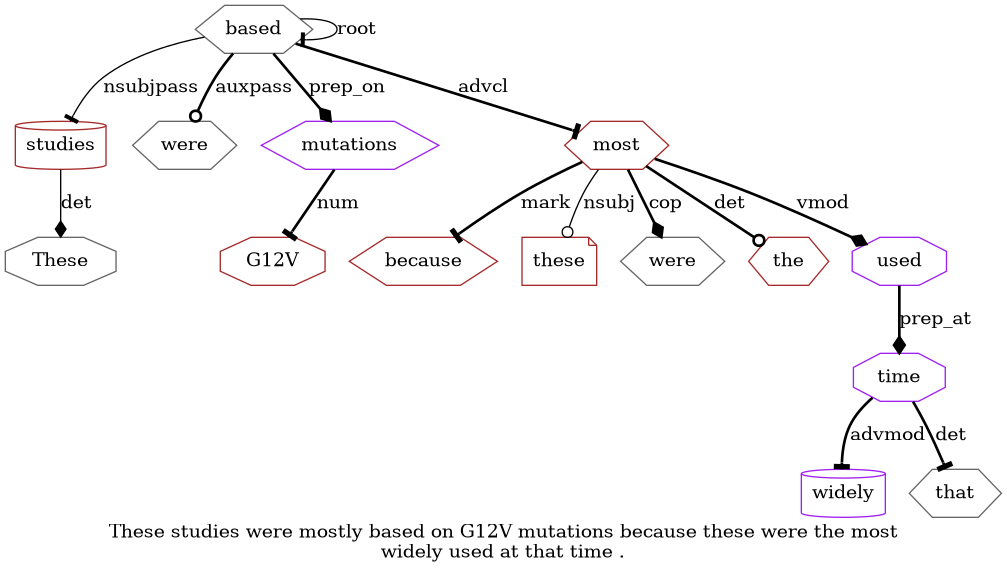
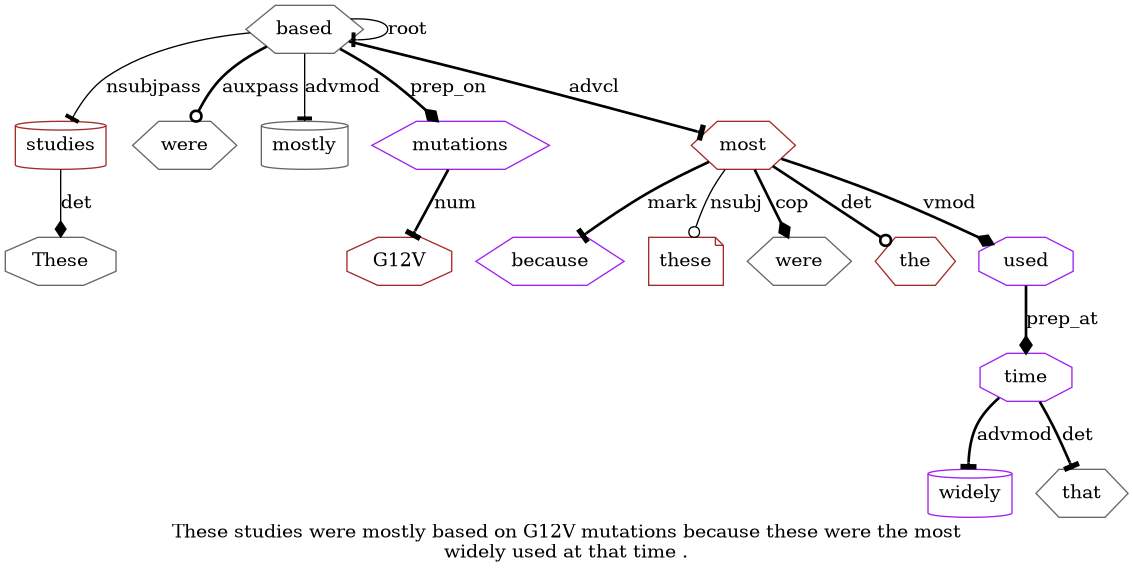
node "mostly": added
node "because": color brown -> purple
